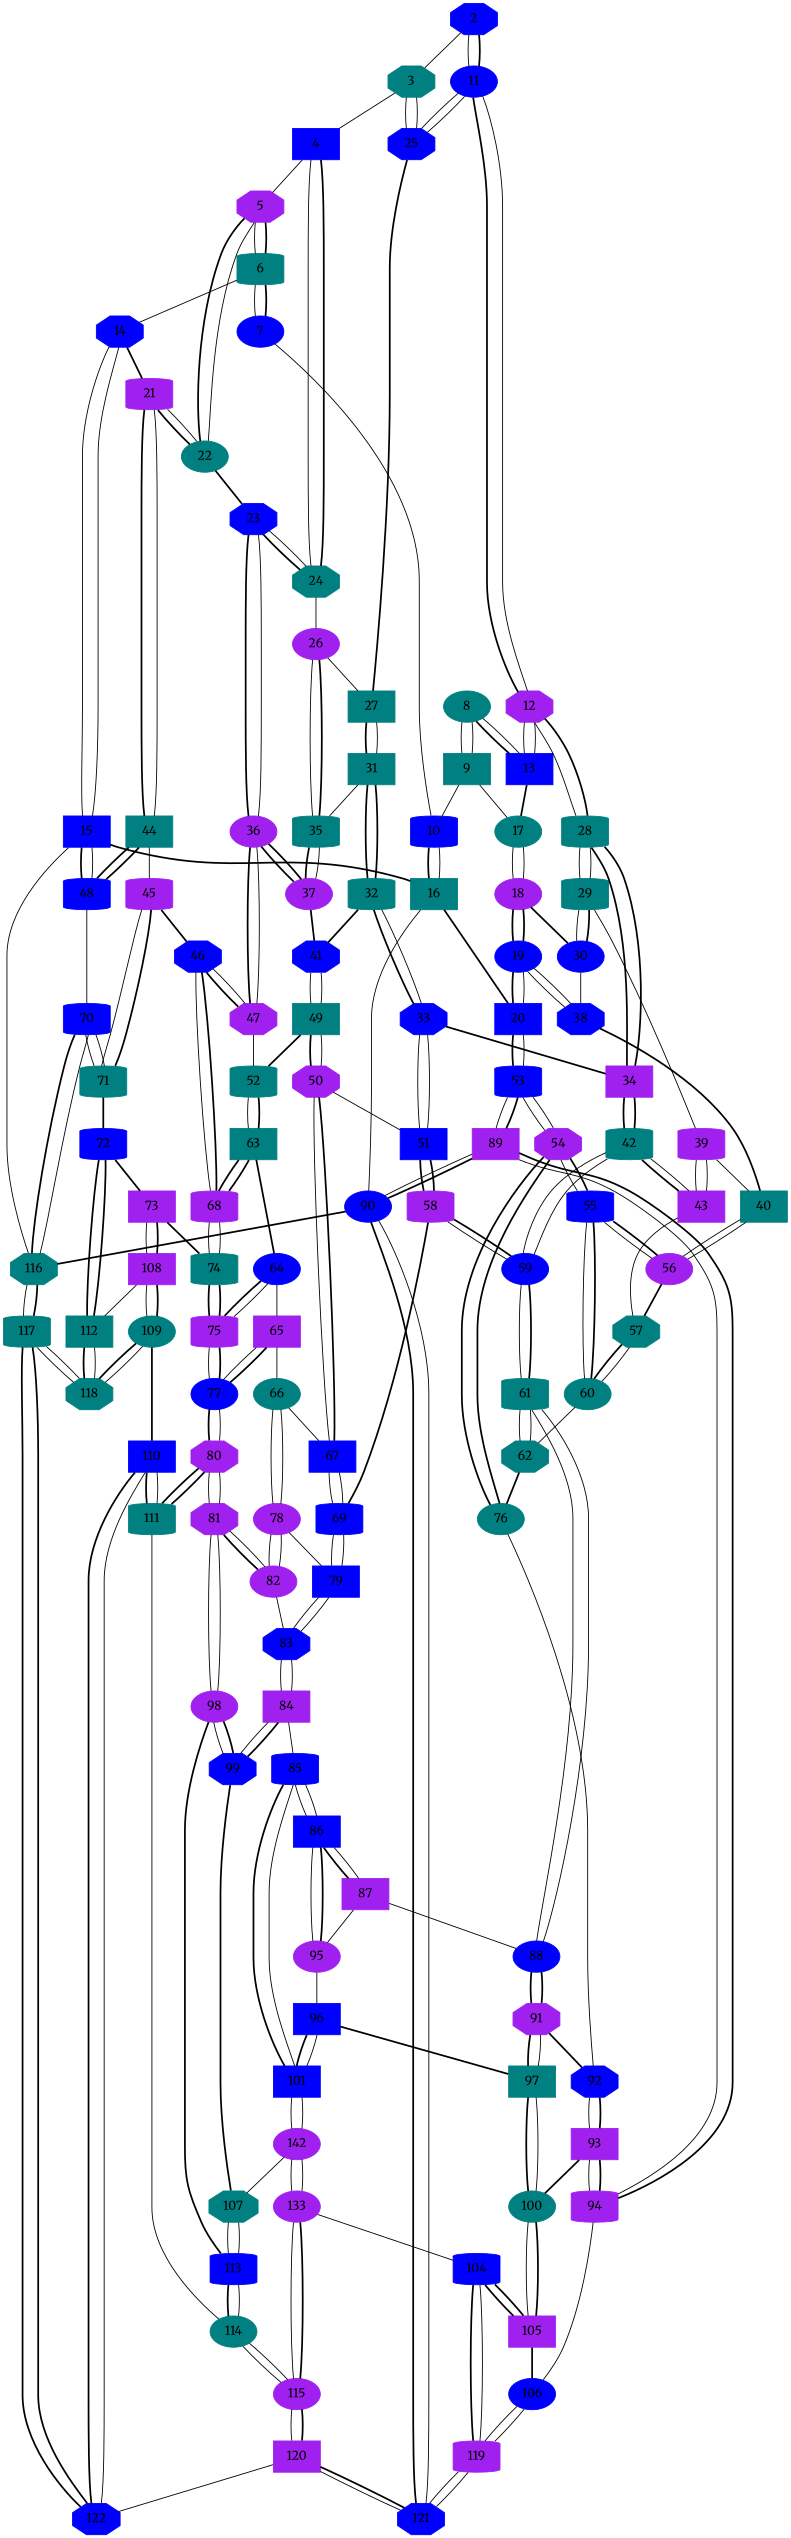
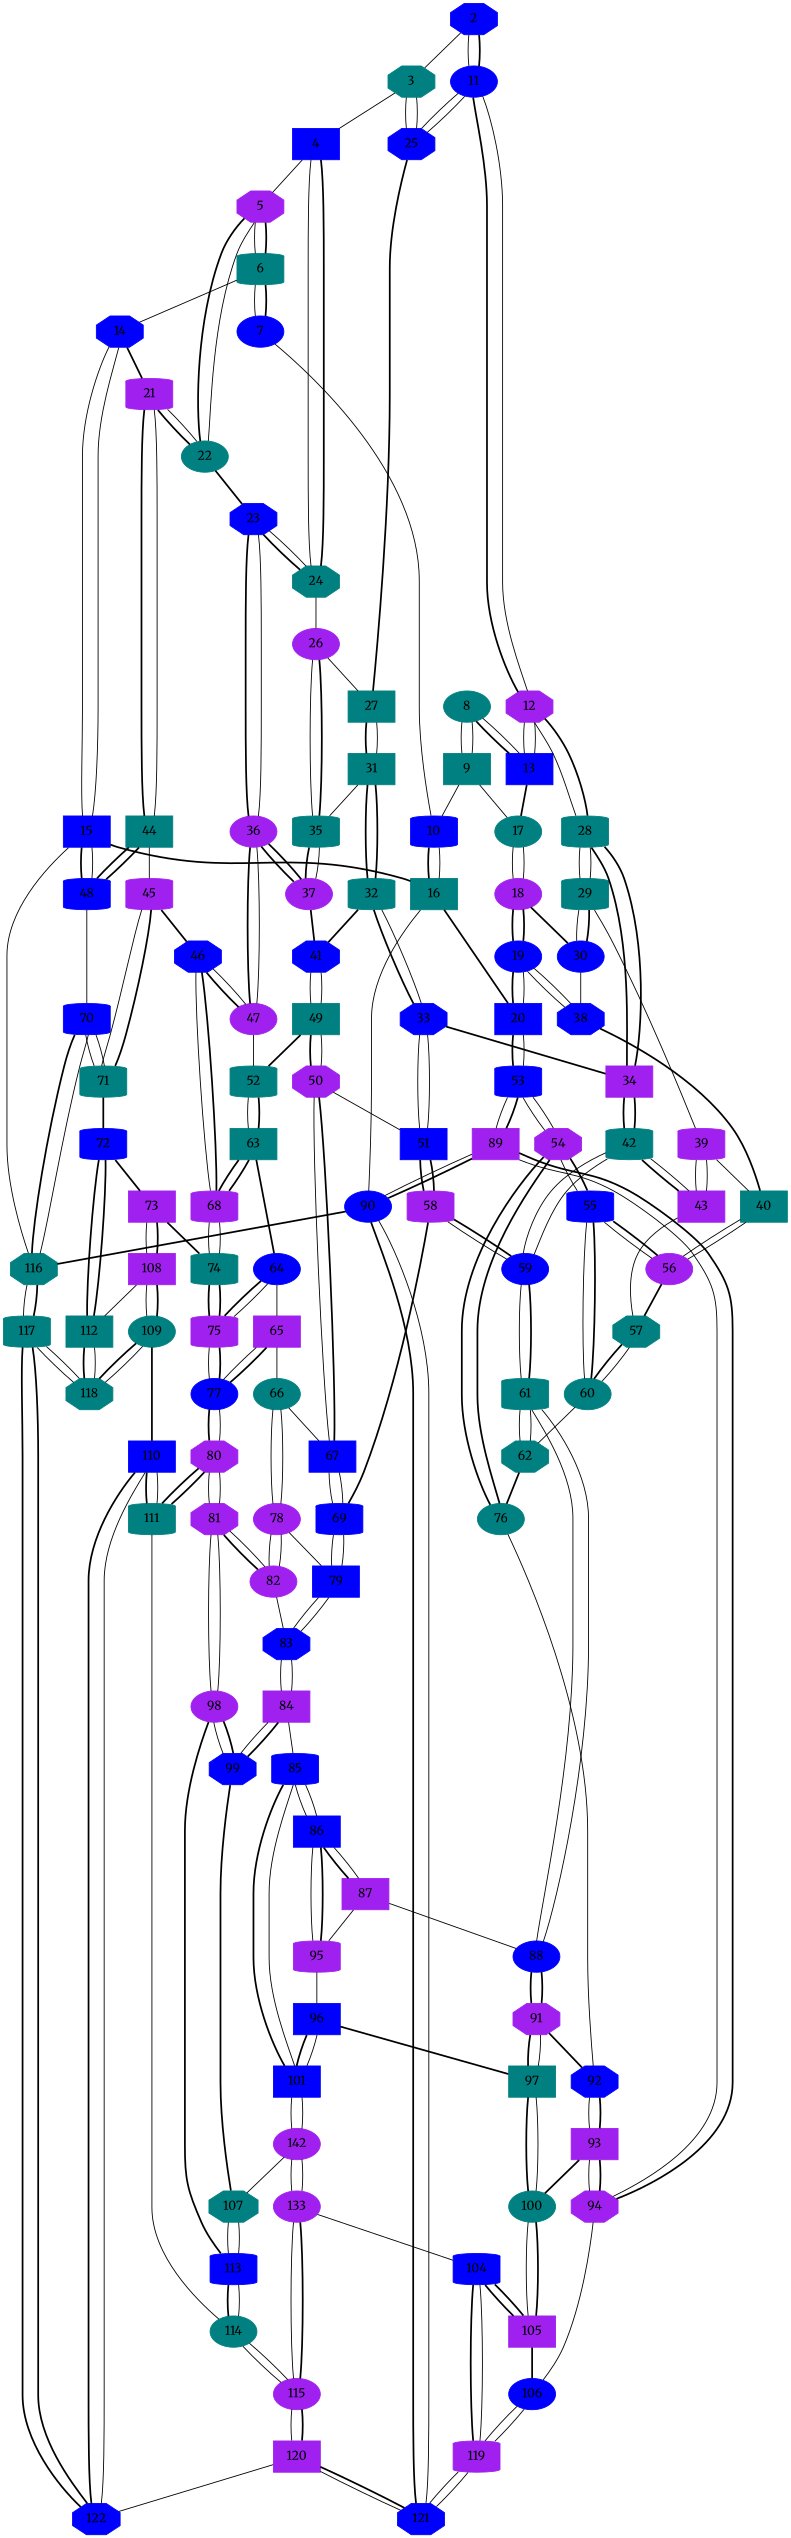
node "47": shape octagon -> ellipse
node "95": shape ellipse -> cylinder
node "94": shape cylinder -> octagon
